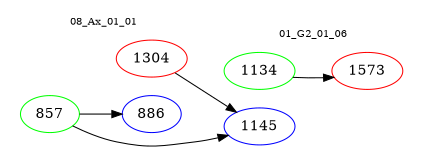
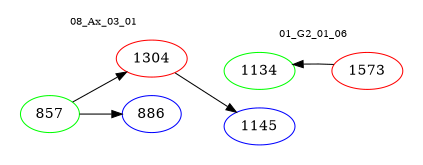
cluster "08_Ax_01_01": label "08_Ax_01_01" -> "08_Ax_03_01"
edge "1134" -> "1573": reversed
edge "857" -> "1145": now "857" -> "1304"
